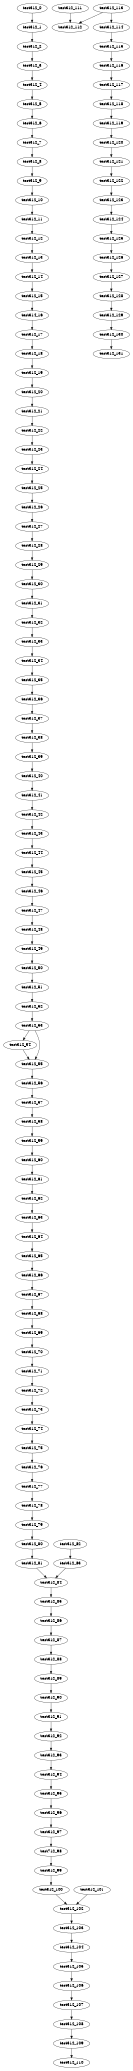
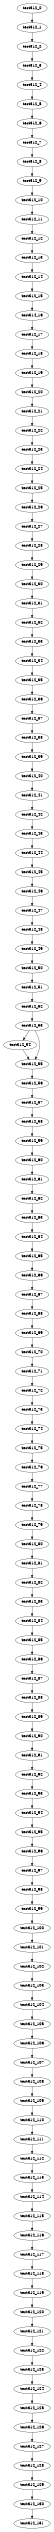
edge "test312_113" -> "test312_112": reversed
edge "test312_81" -> "test312_84": now "test312_81" -> "test312_82"
node "test712_98": label "test712_98" -> "test312_98"
edge "test312_100" -> "test312_102": now "test312_100" -> "test312_101"
edge "test312_110" -> "test312_111": added
